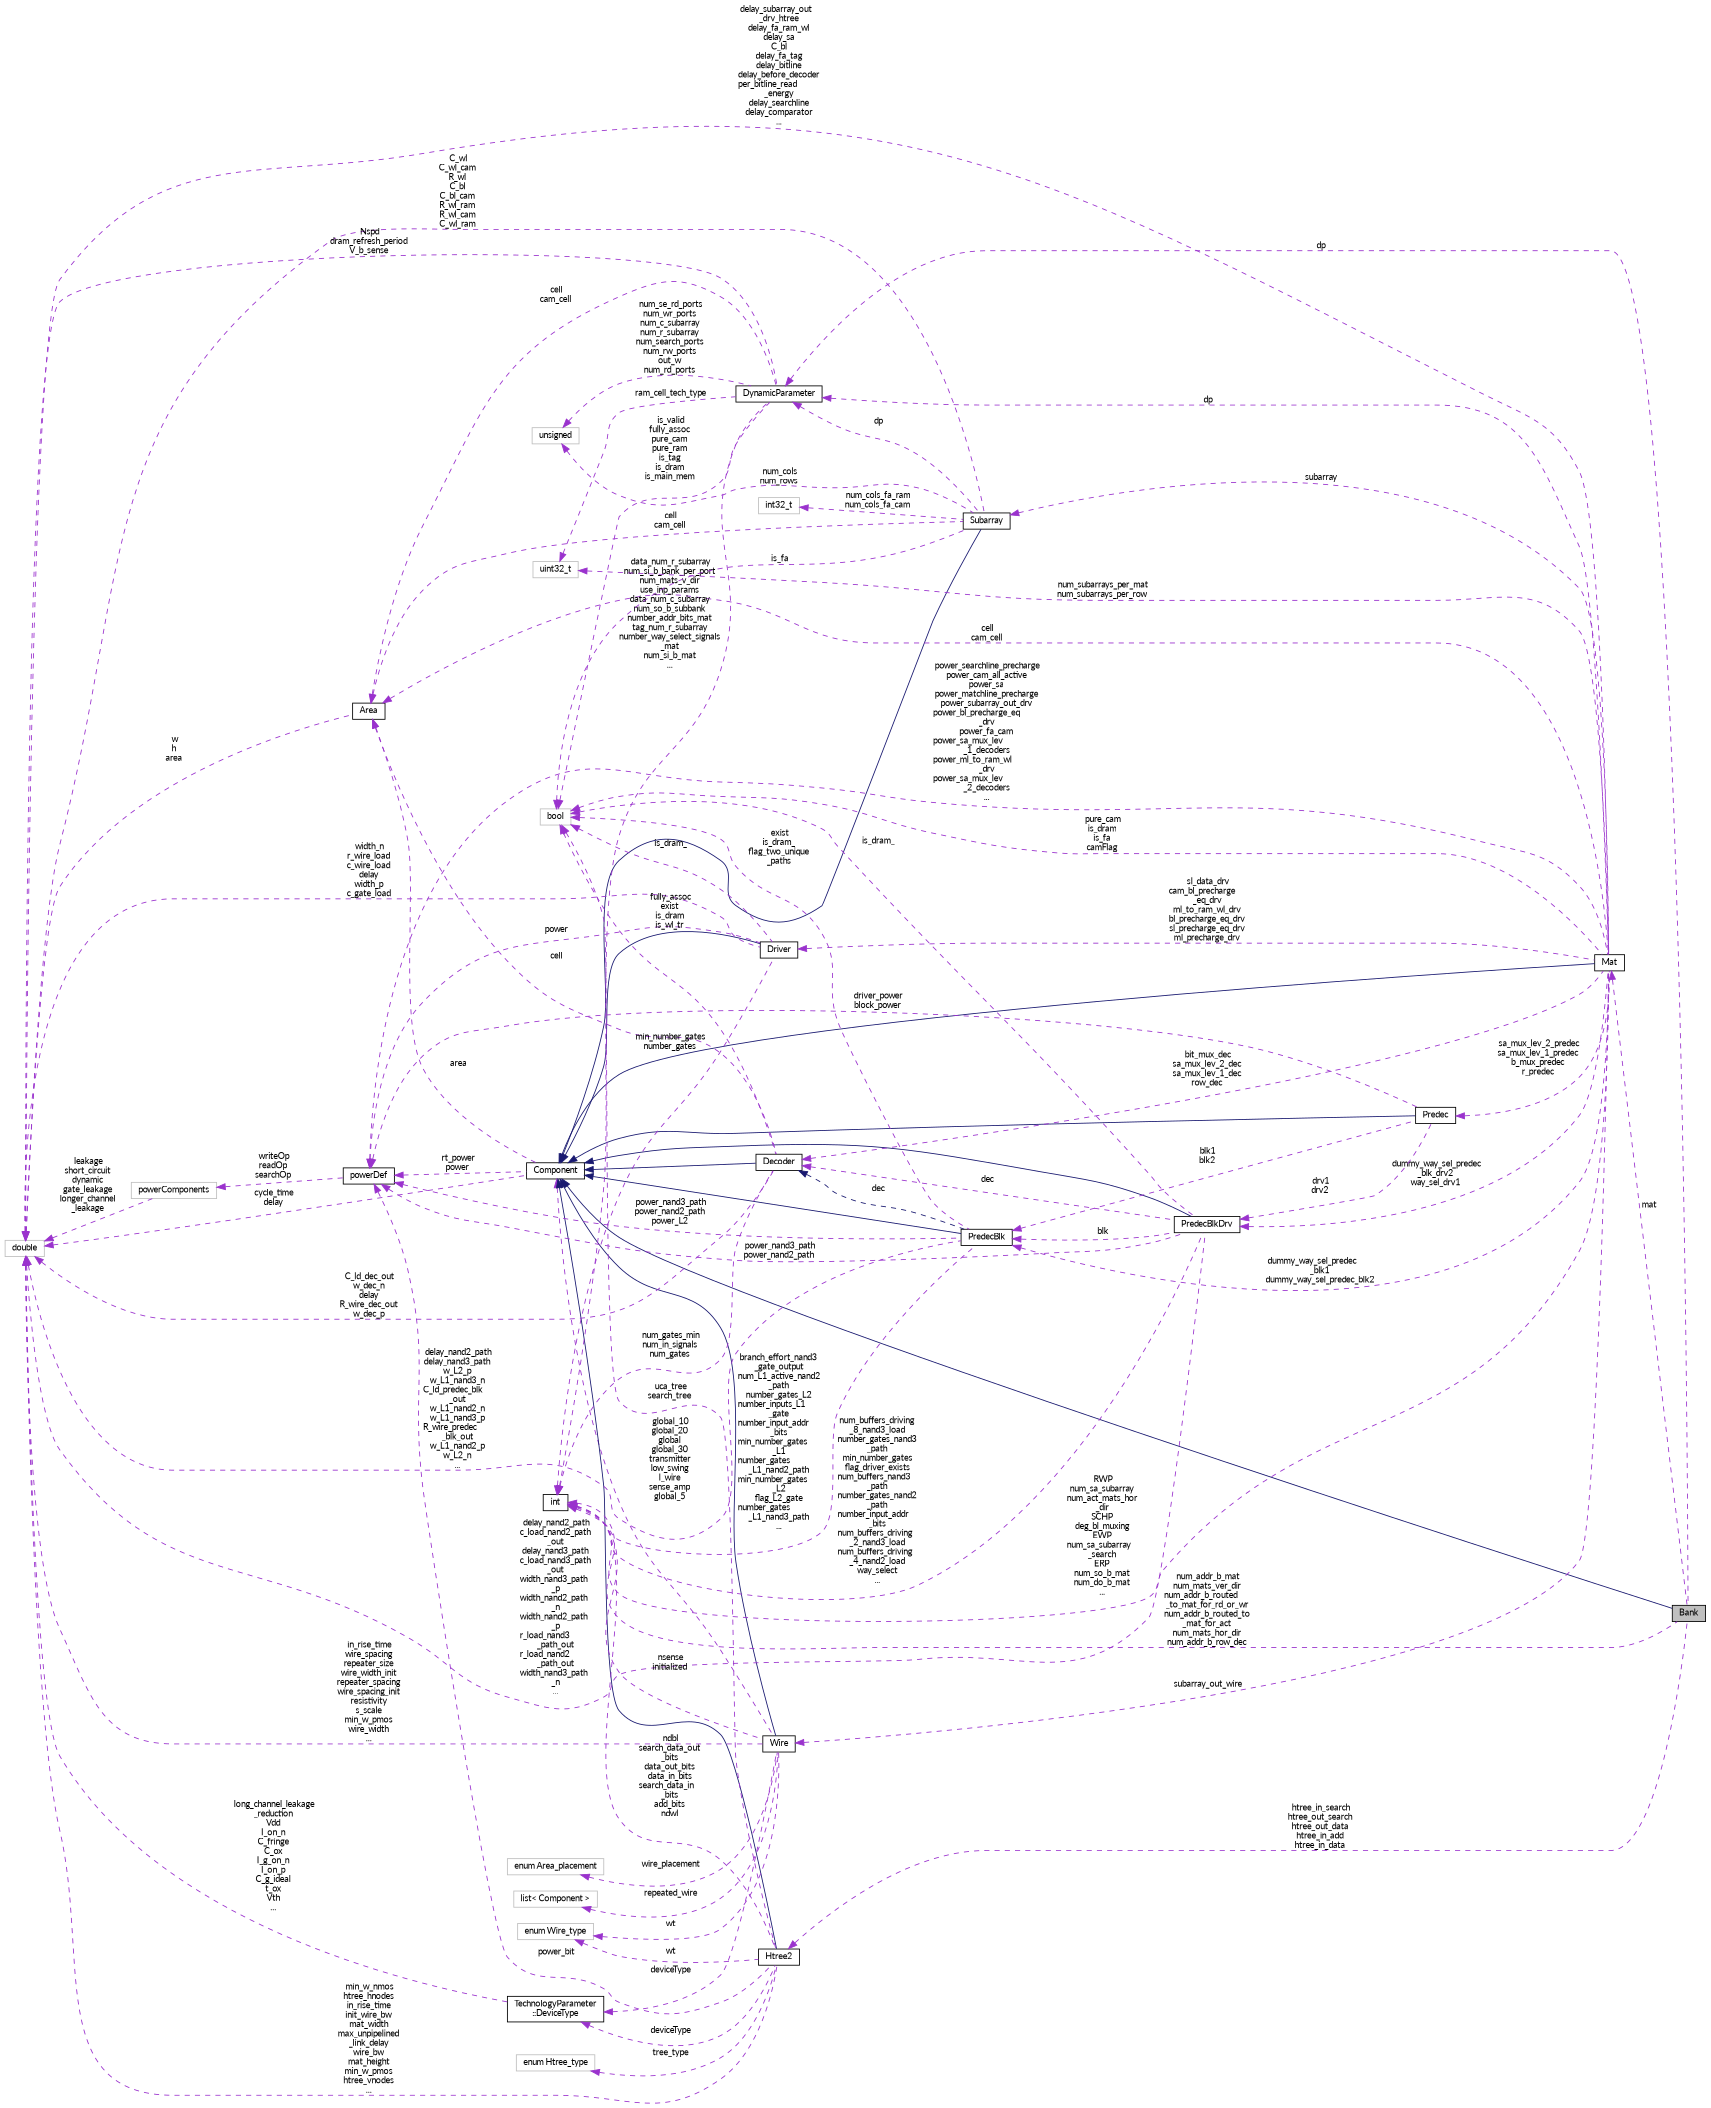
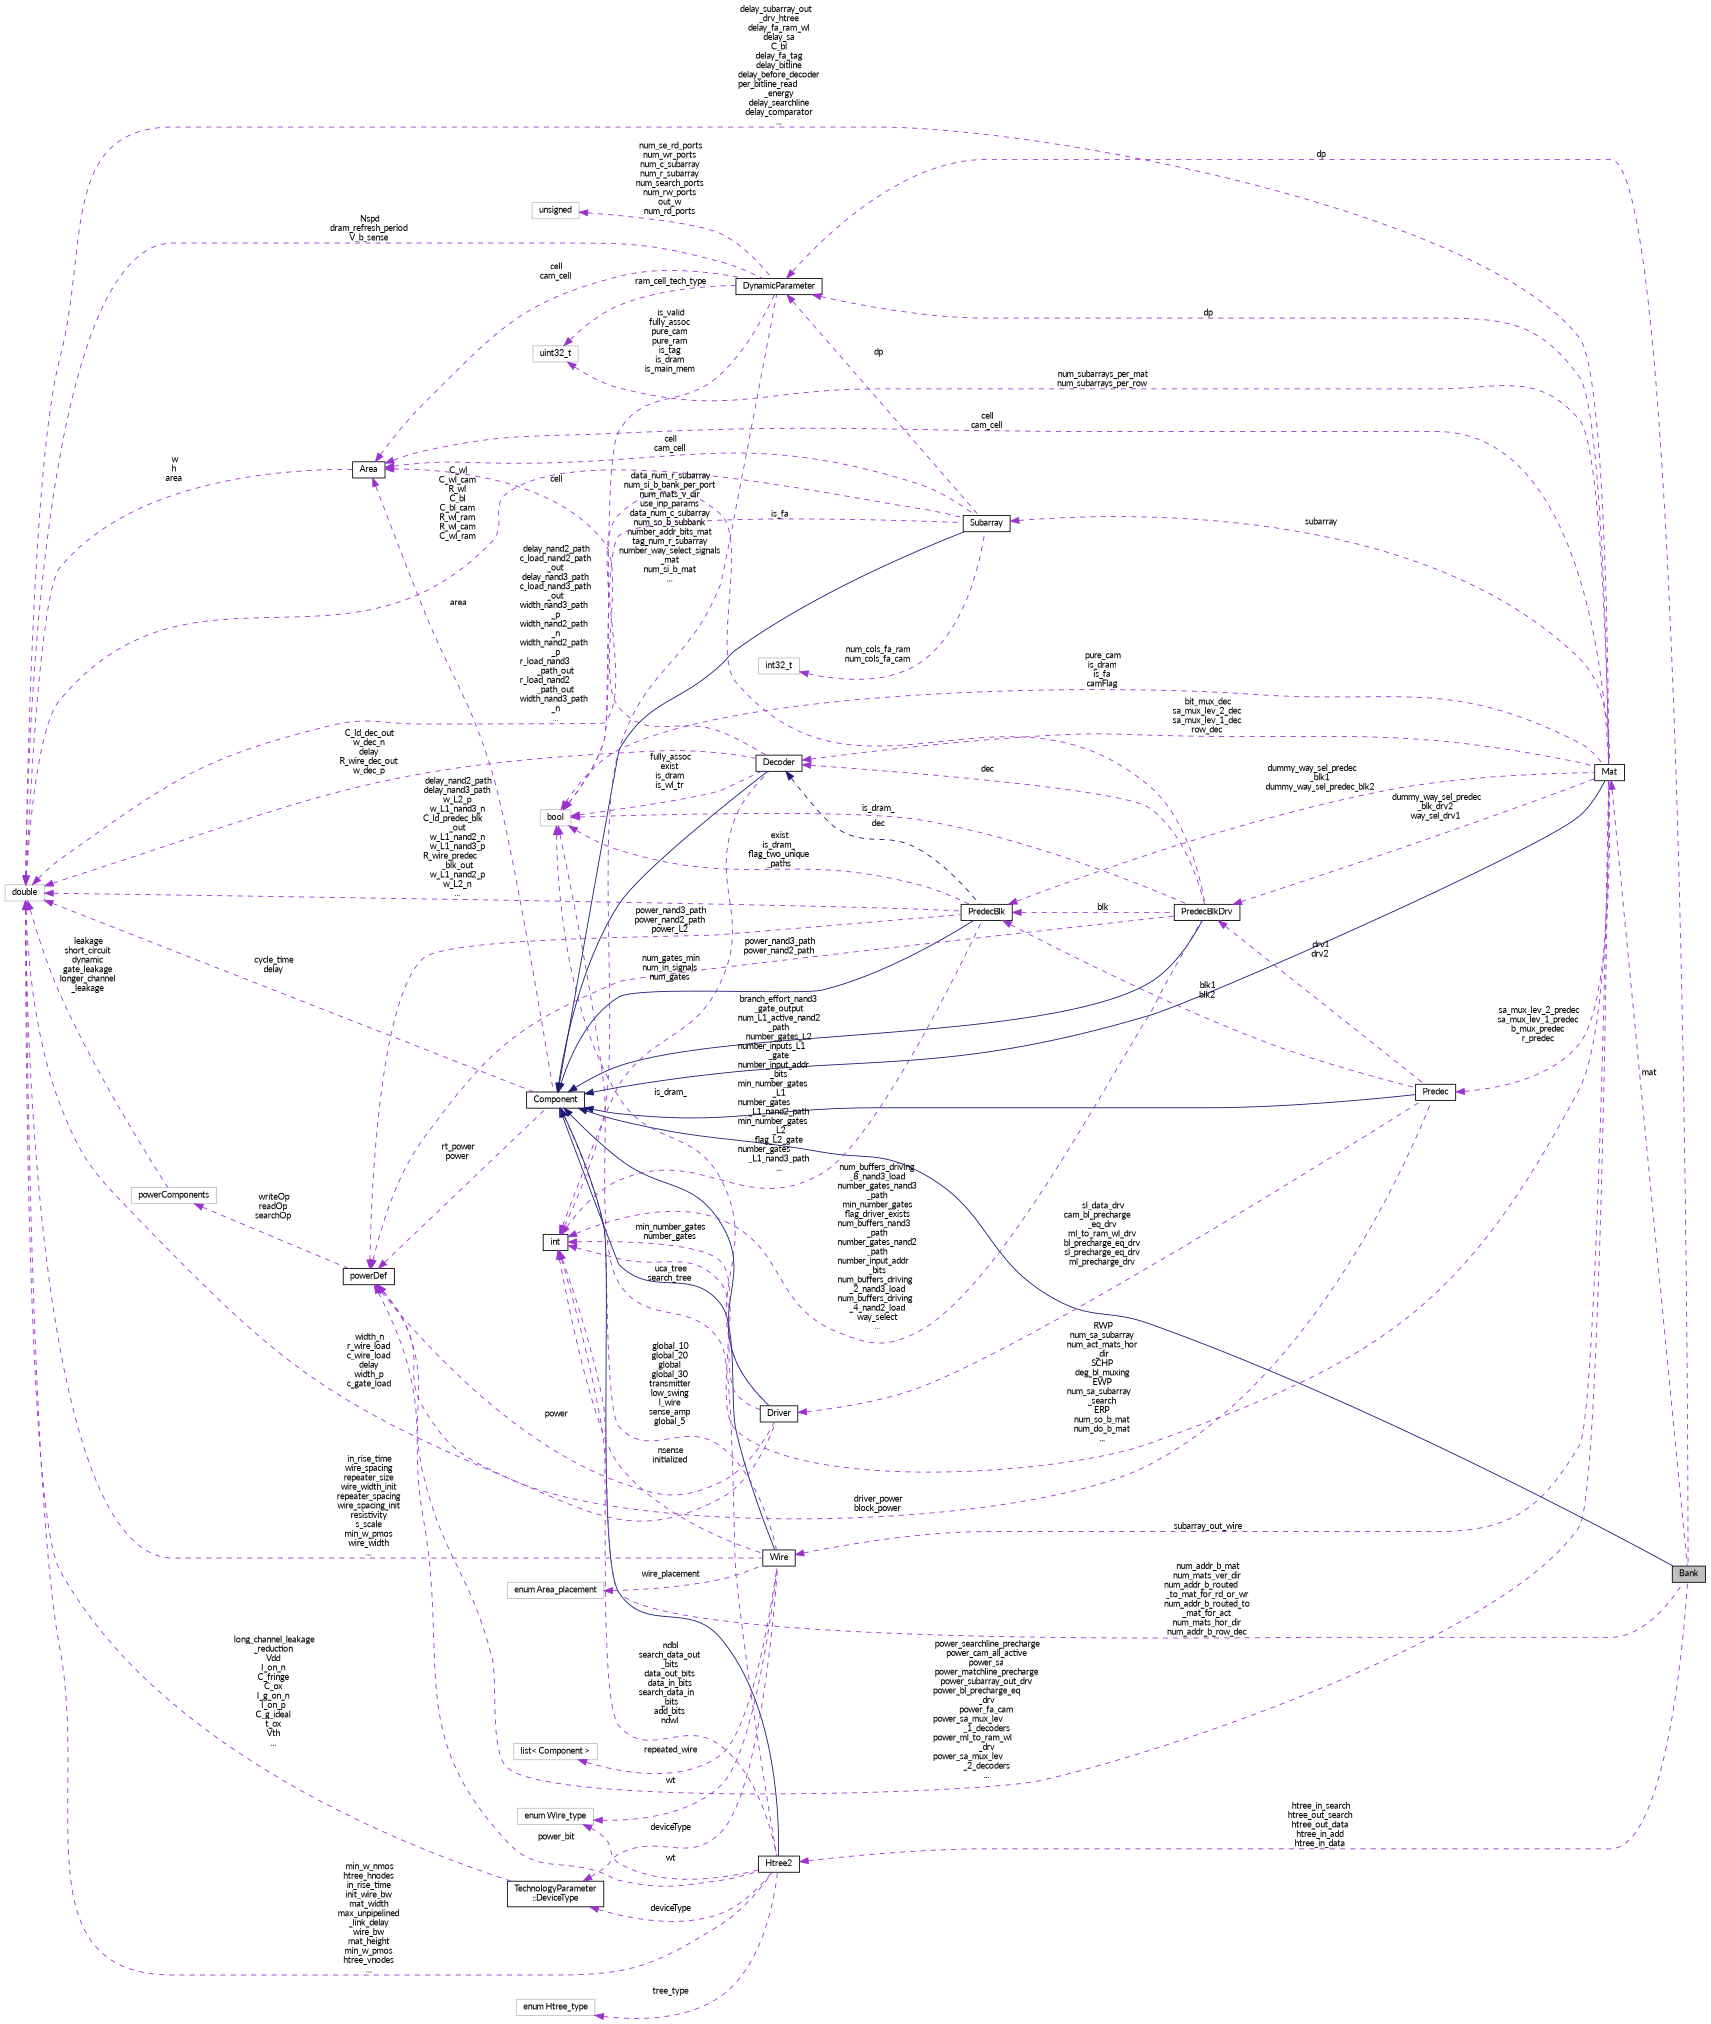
edge "Subarray" -> "unsigned": removed, label "num_cols num_rows"
edge "Mat" -> "Driver": now "Predec" -> "Driver"
